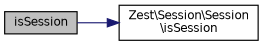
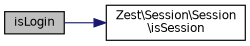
node "isSession": label "isSession" -> "isLogin"
